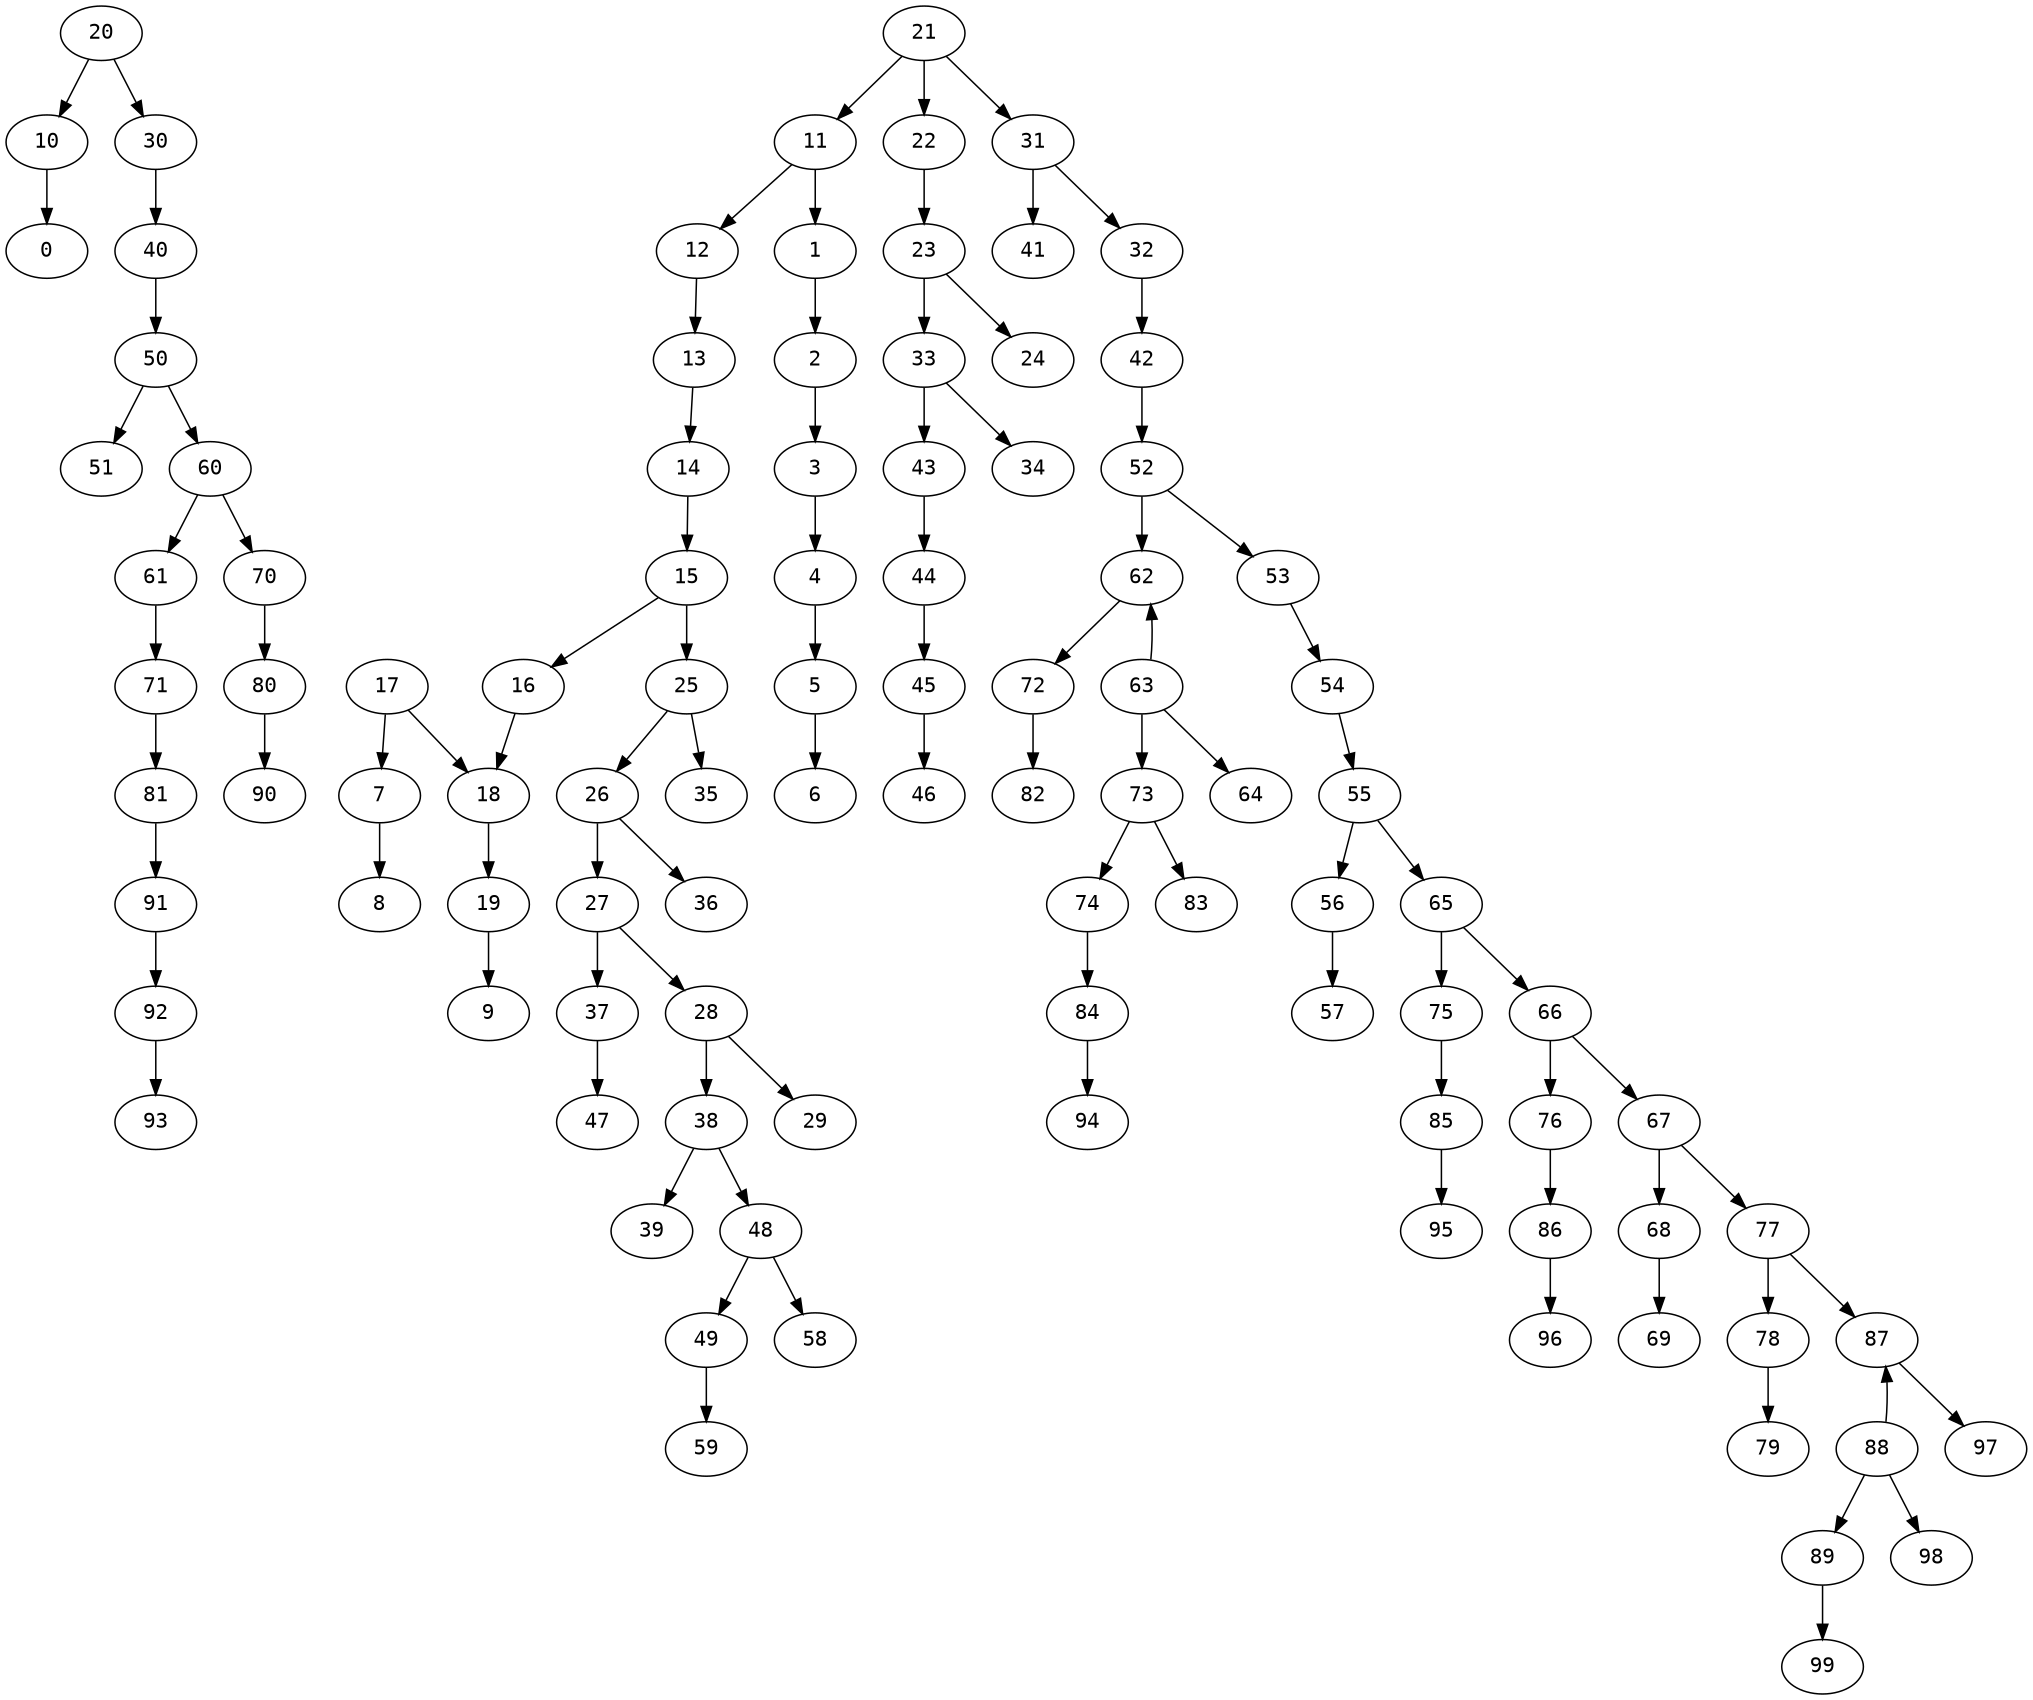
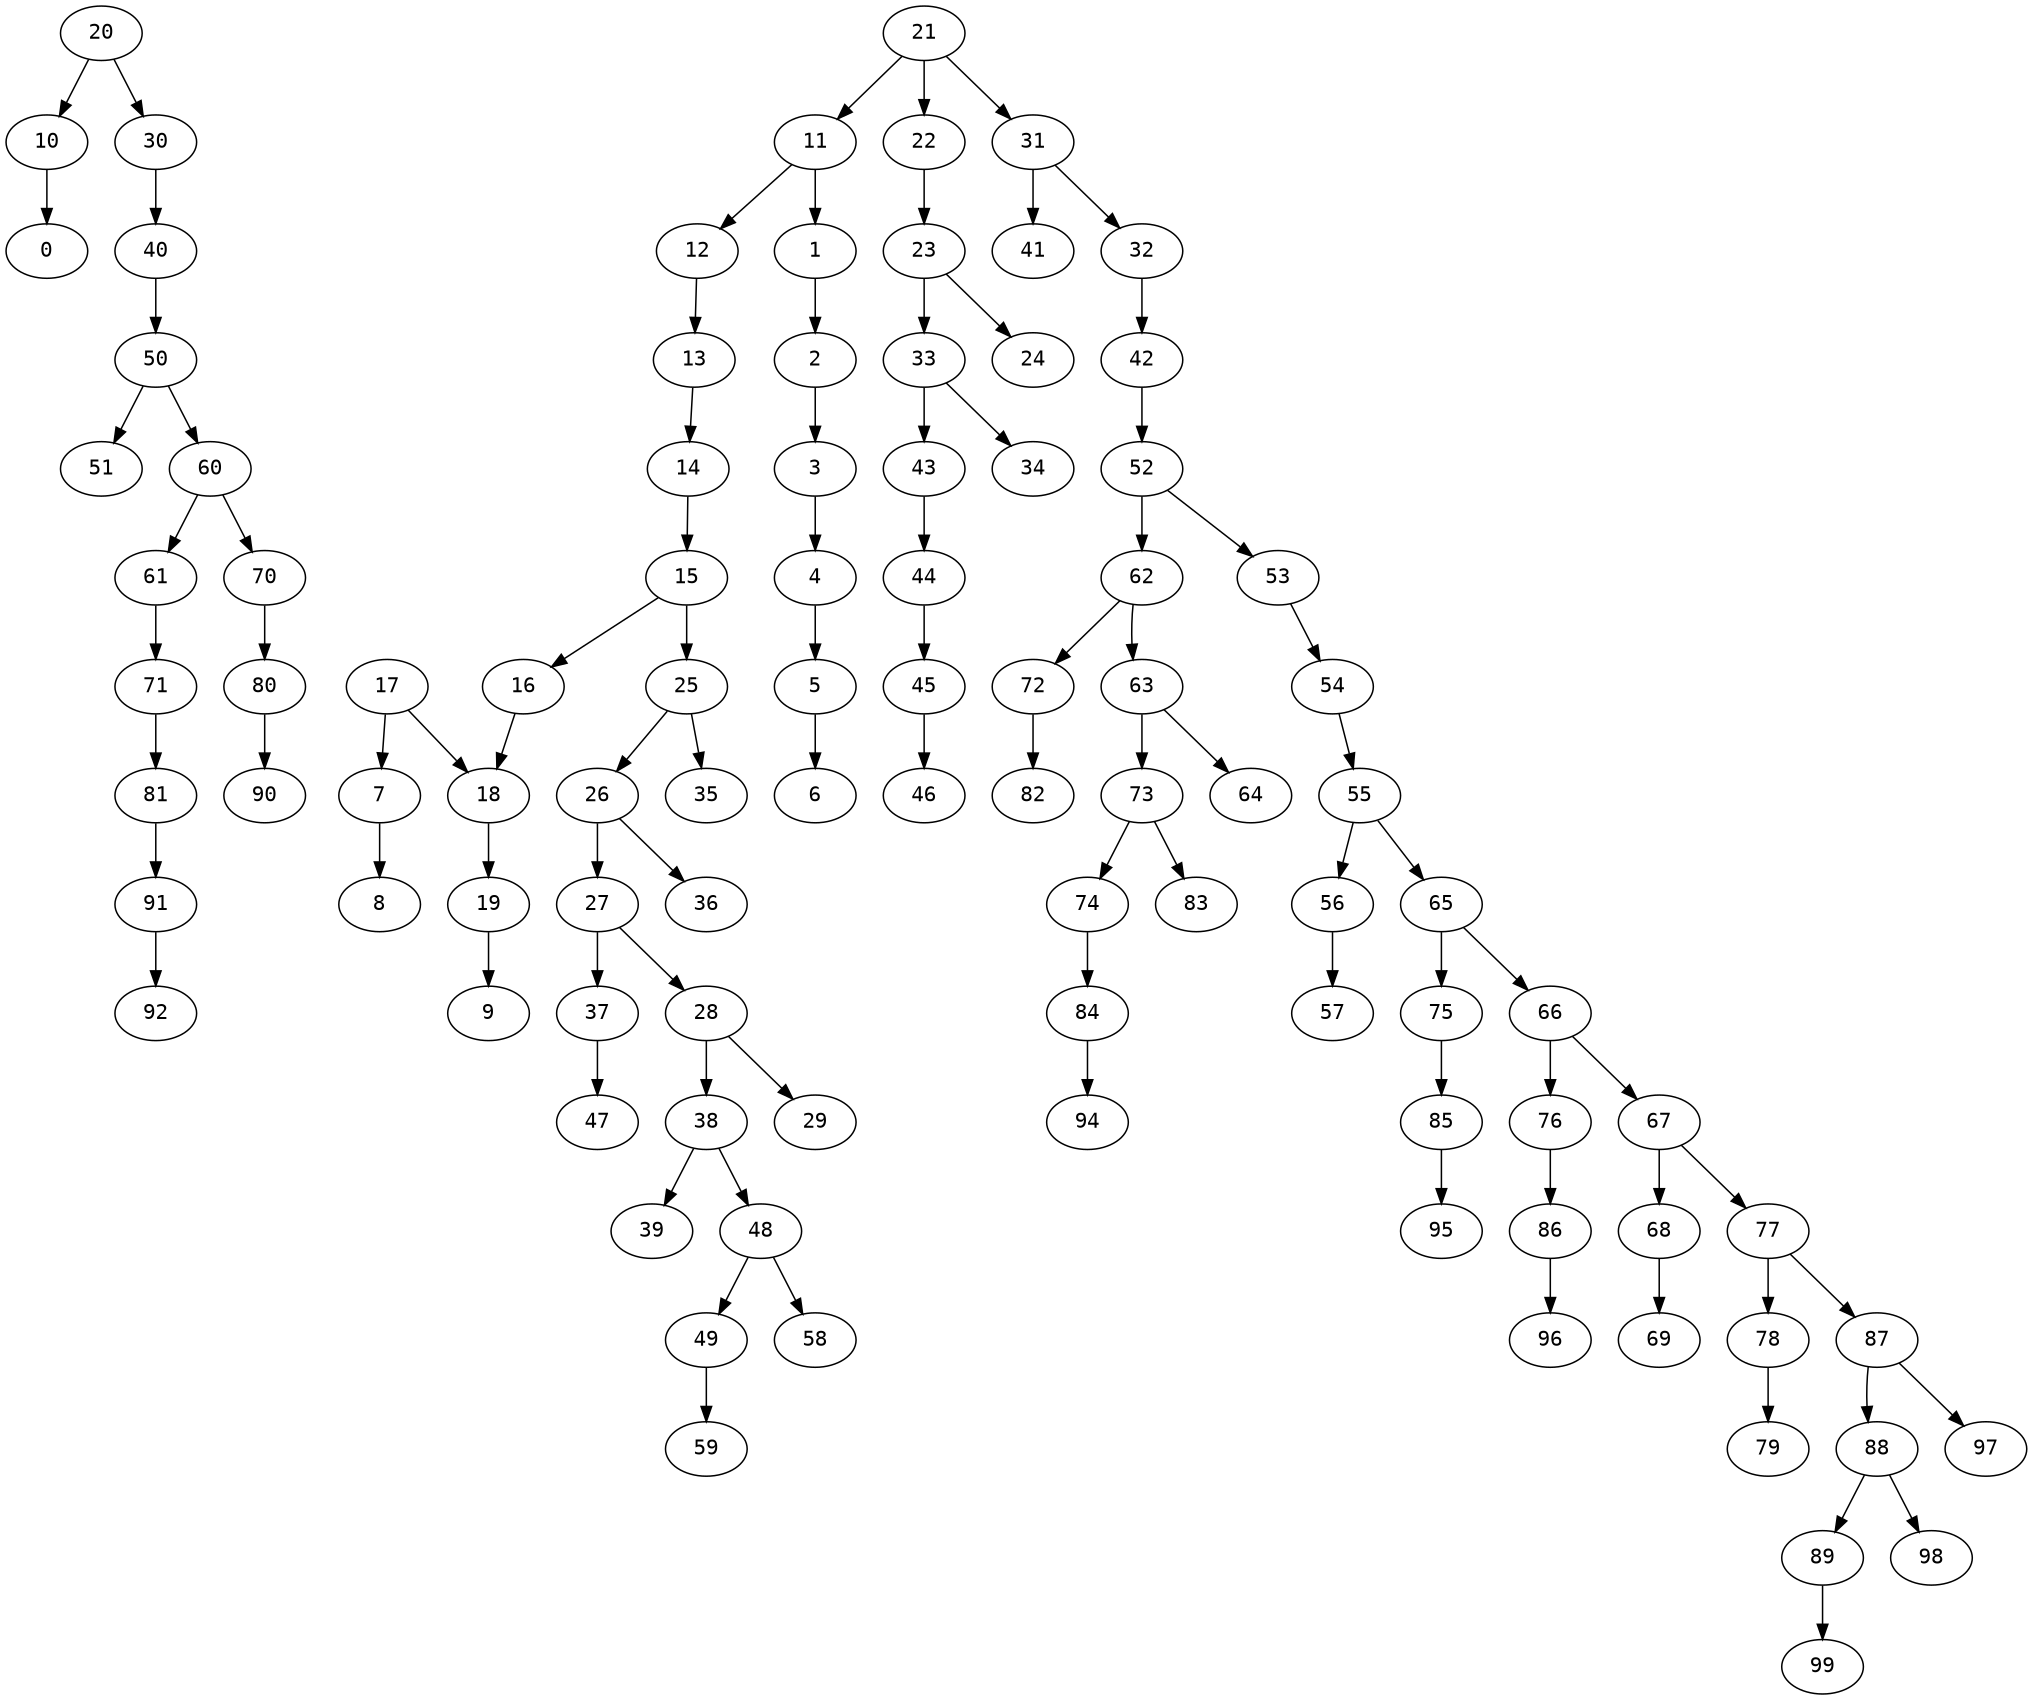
edge "63" -> "62": reversed
node "93": removed
edge "88" -> "87": reversed
